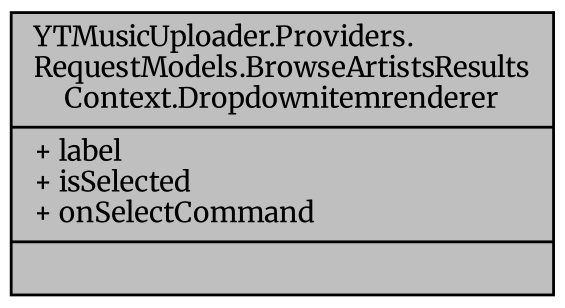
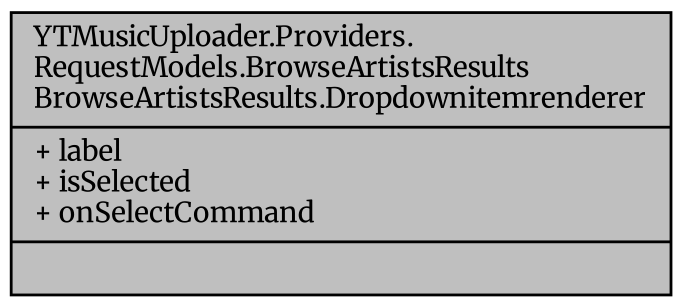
node "YTMusicUploader.Providers.": text "Context.Dropdownitemrenderer" -> "BrowseArtistsResults.Dropdownitemrenderer"
